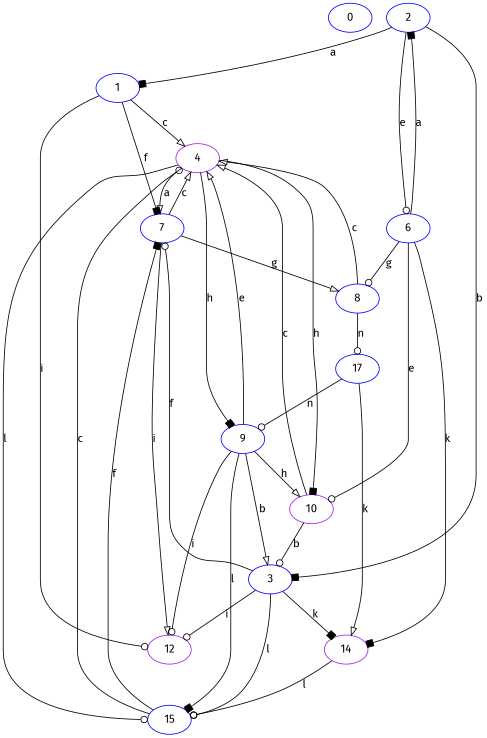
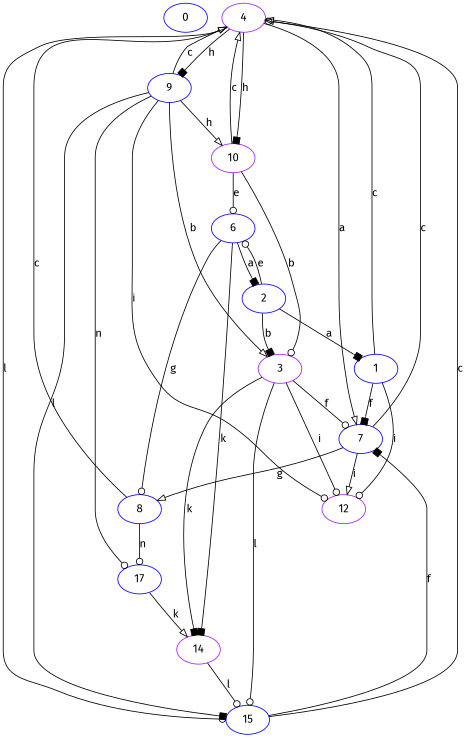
edge "9" -> "4": label "e" -> "c"
edge "6" -> "10": reversed
edge "17" -> "9": reversed
node "3": color blue -> purple
